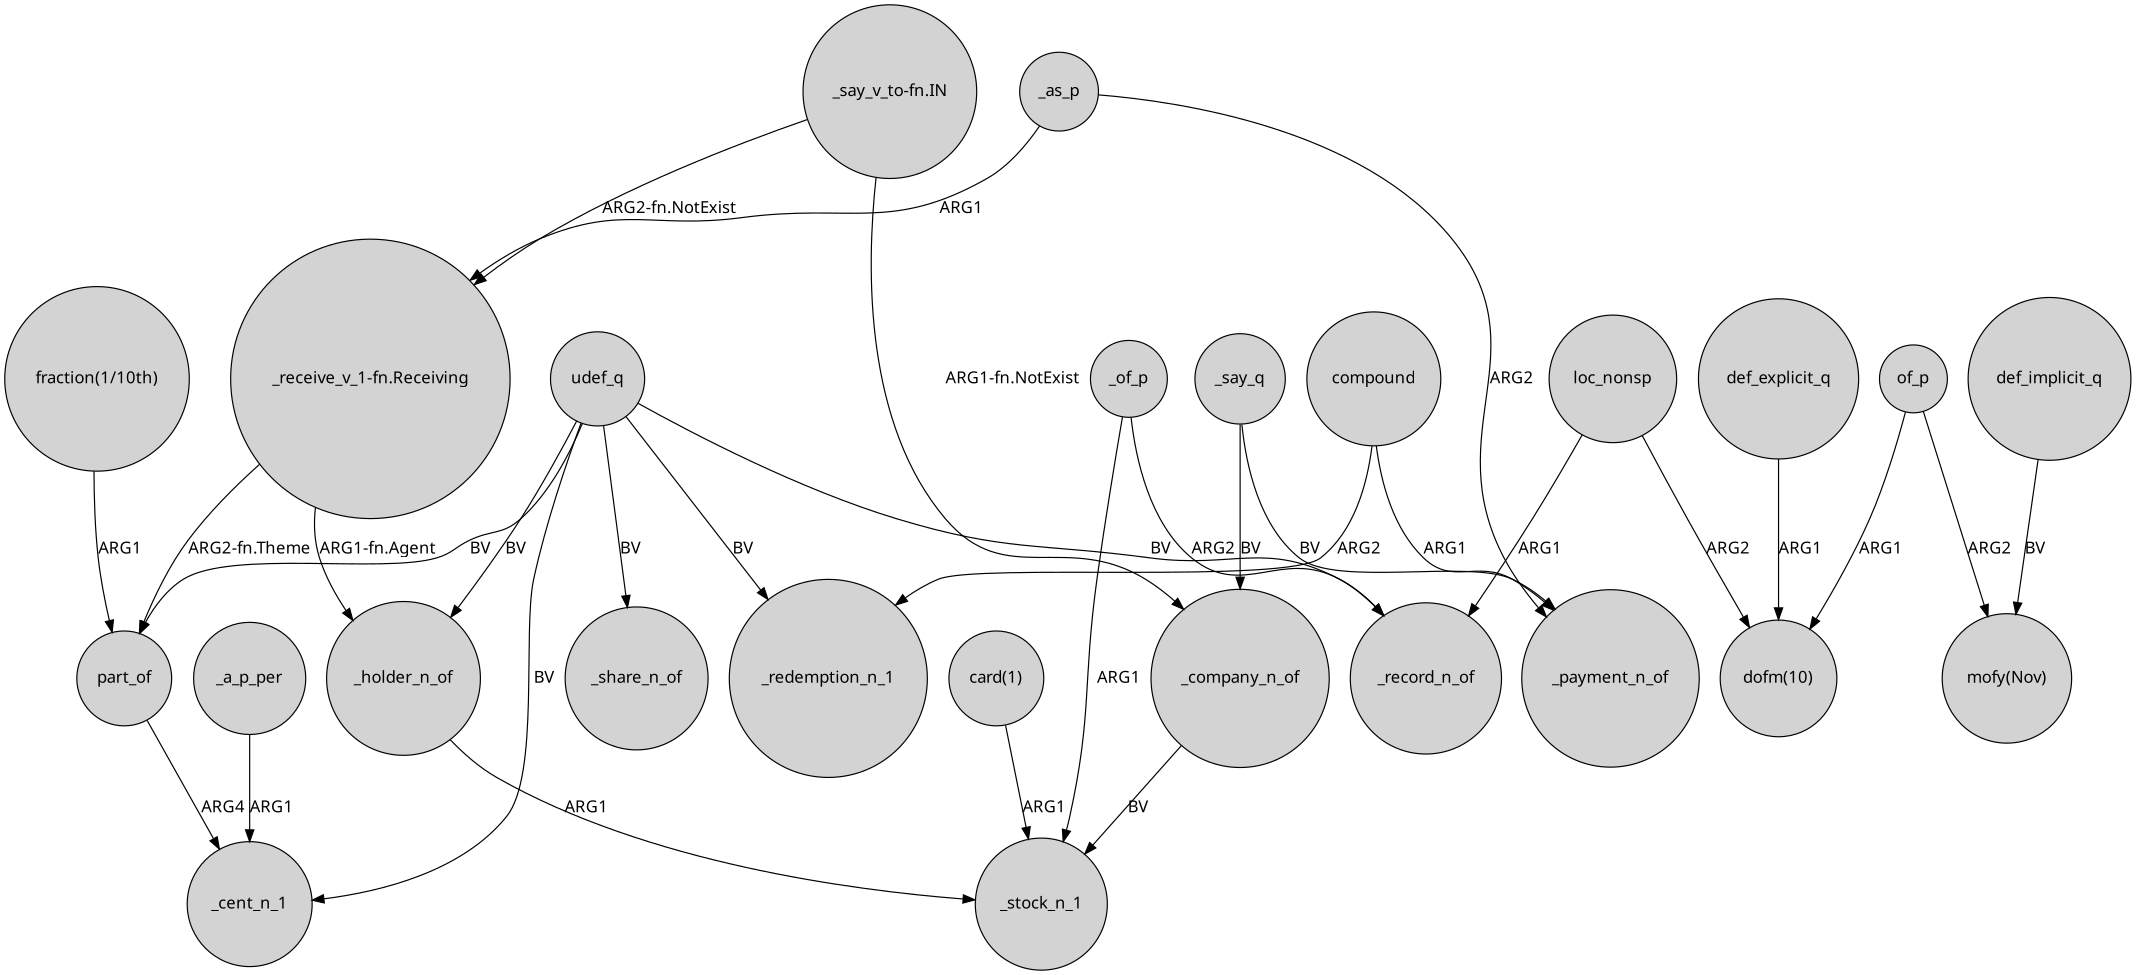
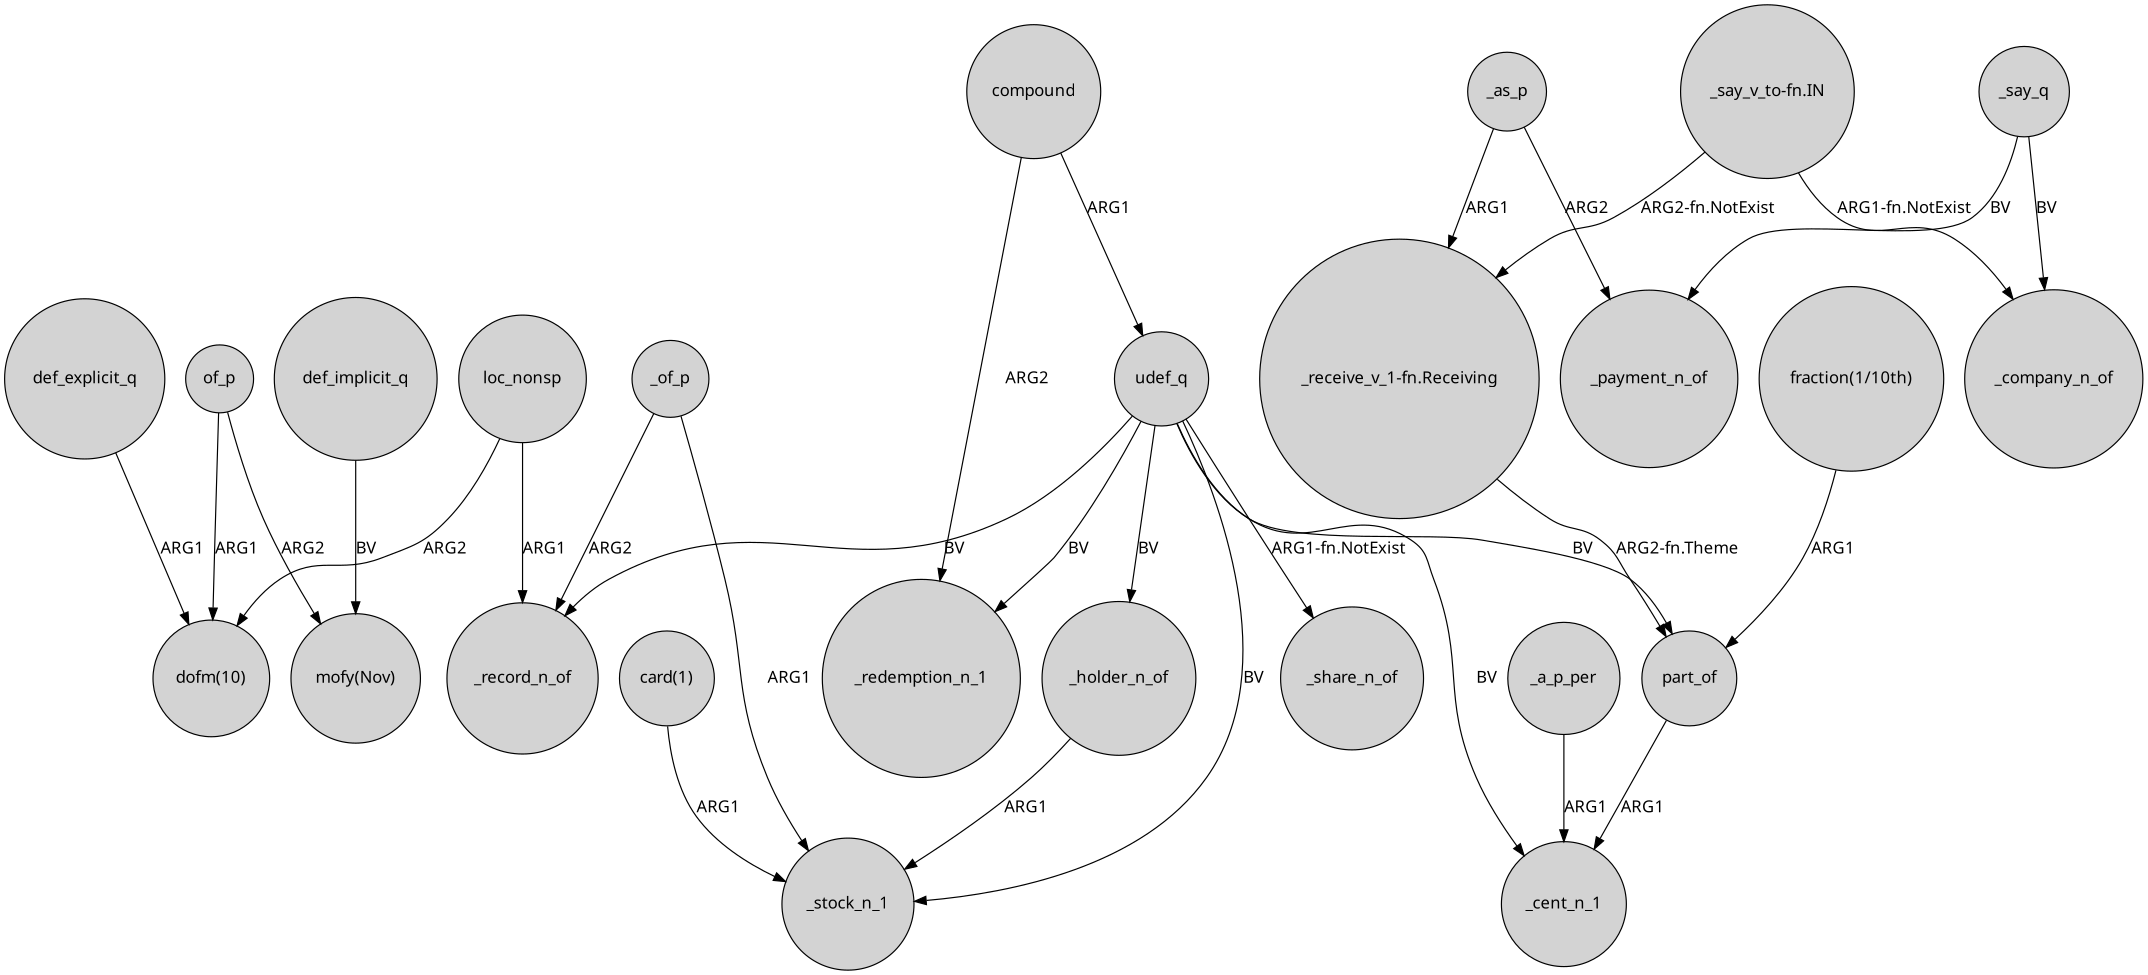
edge "udef_q" -> "_share_n_of": label "BV" -> "ARG1-fn.NotExist"
edge "_receive_v_1-fn.Receiving" -> "_holder_n_of": removed, label "ARG1-fn.Agent"
edge "compound" -> "_payment_n_of": now "compound" -> "udef_q"
edge "_company_n_of" -> "_stock_n_1": now "udef_q" -> "_stock_n_1"
edge "part_of" -> "_cent_n_1": label "ARG4" -> "ARG1"
